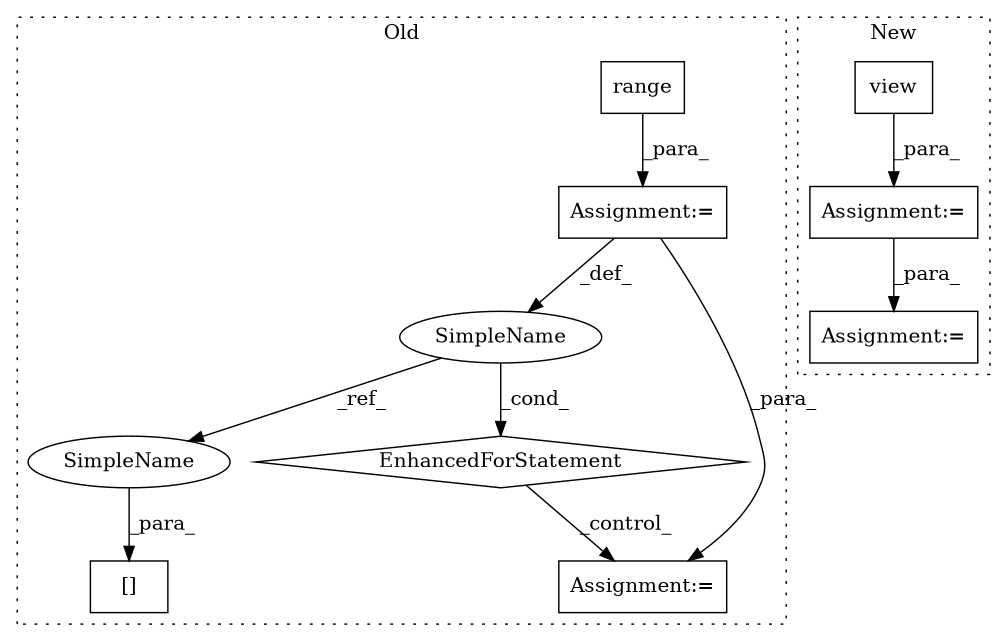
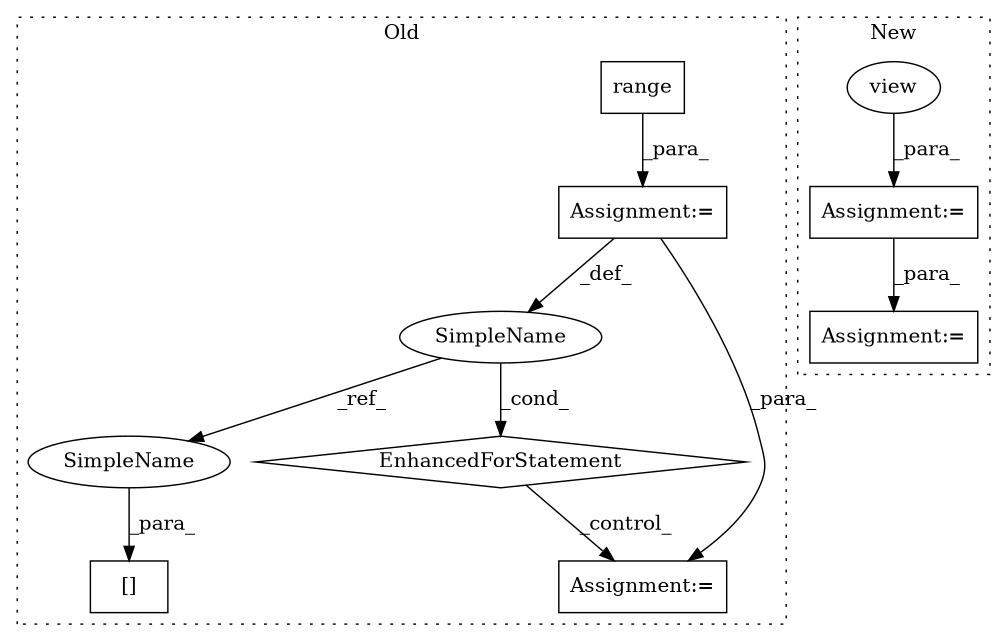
node "view": shape box -> ellipse
